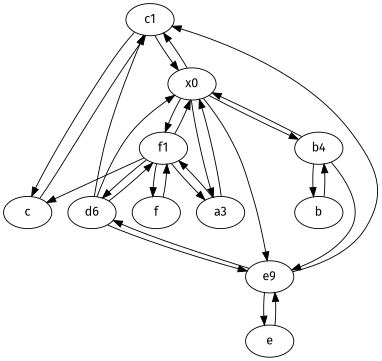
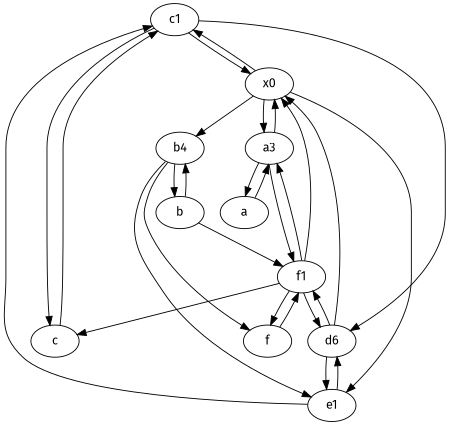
edge "x0" -> "f1": now "b" -> "f1"
edge "b4" -> "x0": now "b4" -> "f"
edge "d6" -> "c1": reversed
node "a": added
node "e9": label "e9" -> "e1"
node "e": removed
